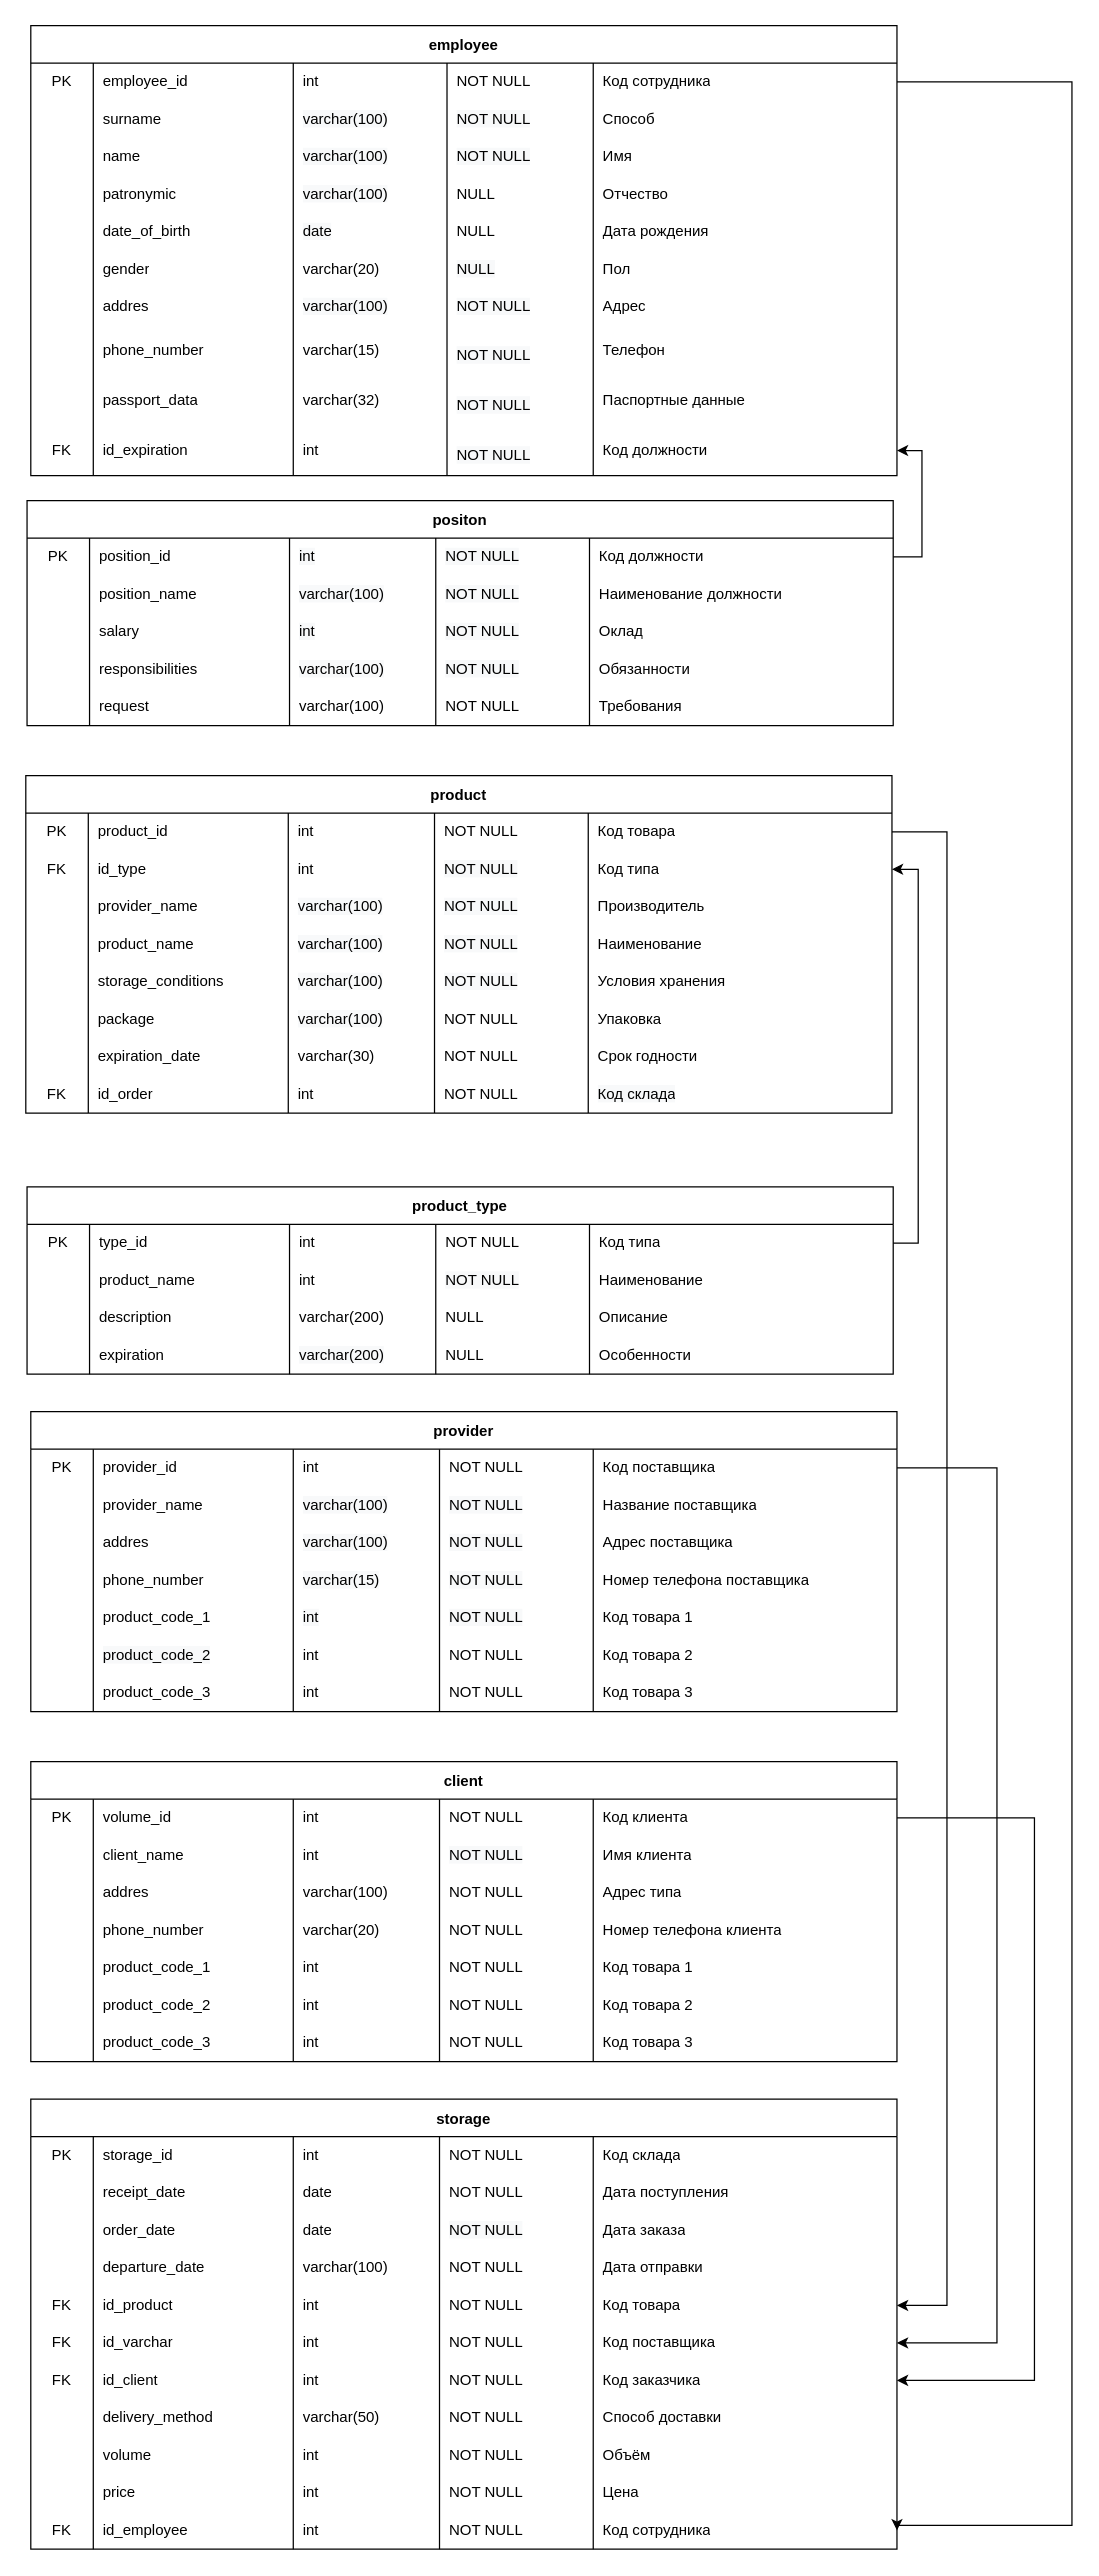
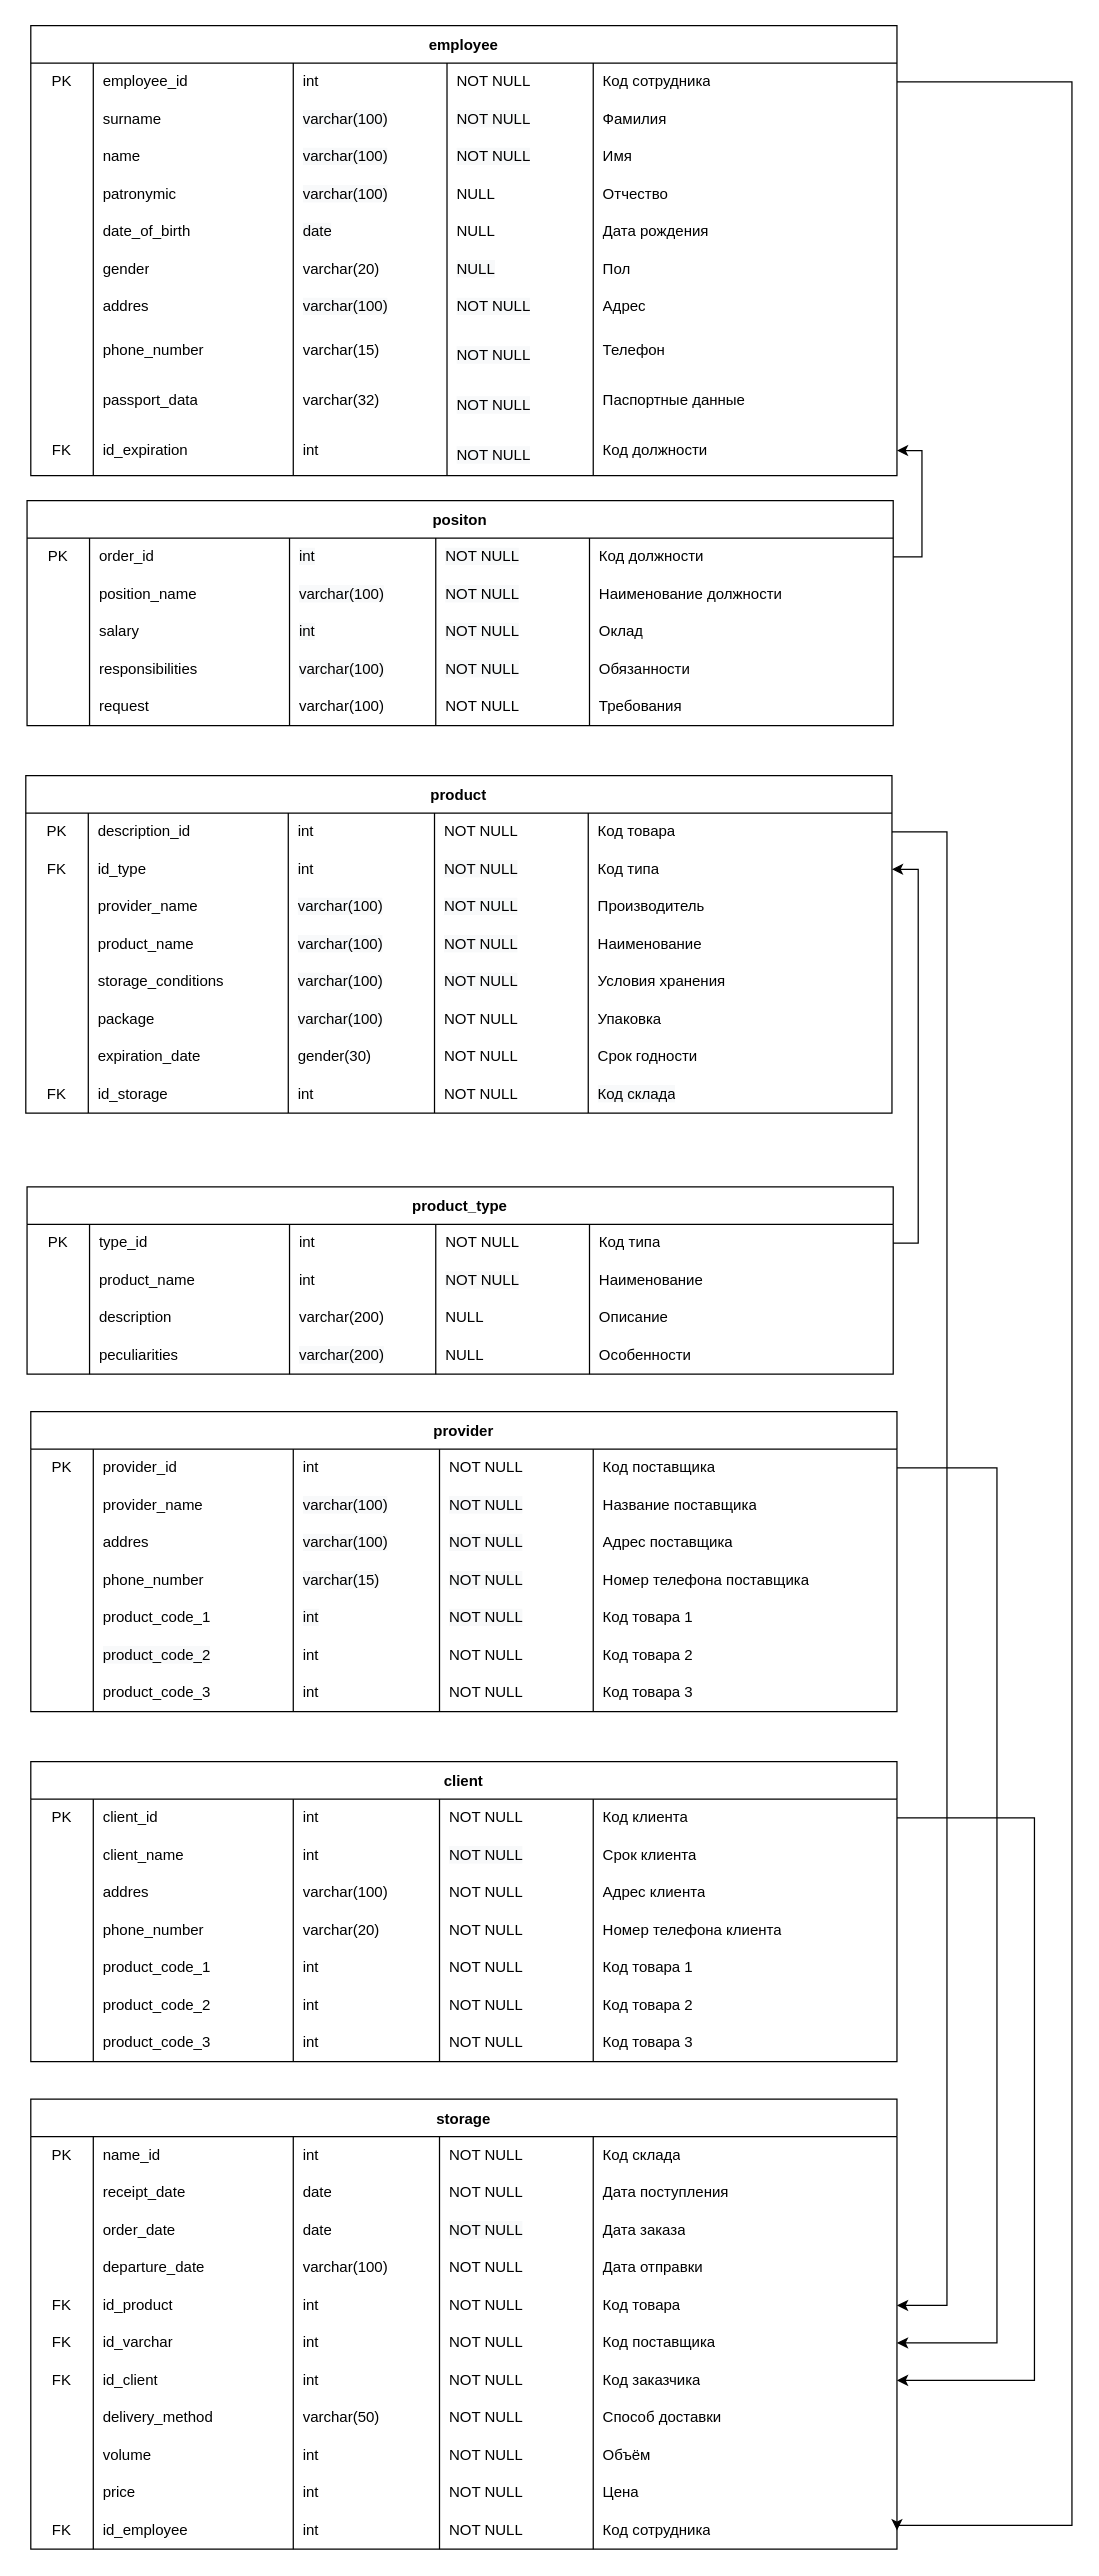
node "Способ": label "Способ" -> "Фамилия"
node "position_id": label "position_id" -> "order_id"
node "product_id": label "product_id" -> "description_id"
node "varchar(30)": label "varchar(30)" -> "gender(30)"
node "id_order": label "id_order" -> "id_storage"
node "expiration": label "expiration" -> "peculiarities"
node "volume_id": label "volume_id" -> "client_id"
node "Имя клиента": label "Имя клиента" -> "Срок клиента"
node "Адрес типа": label "Адрес типа" -> "Адрес клиента"
node "storage_id": label "storage_id" -> "name_id"
